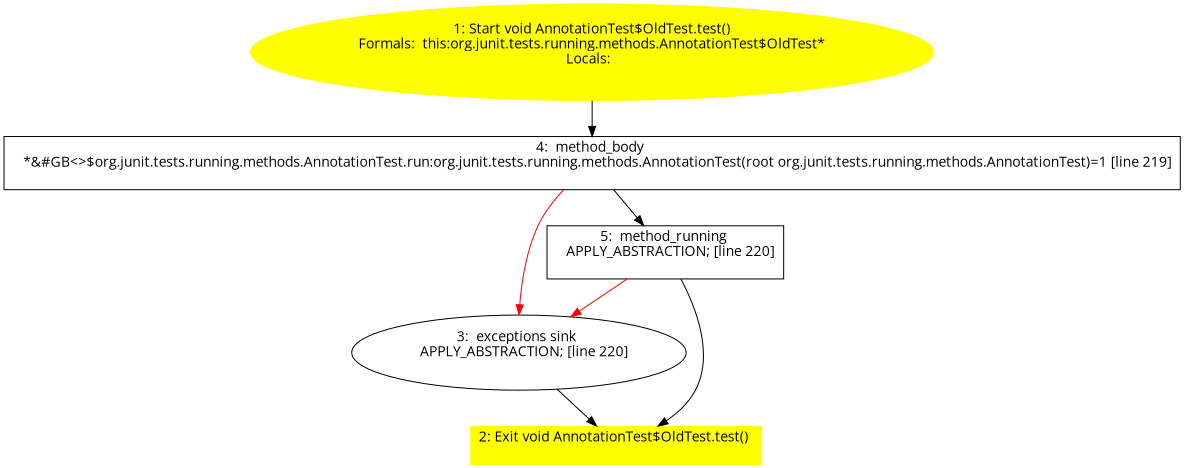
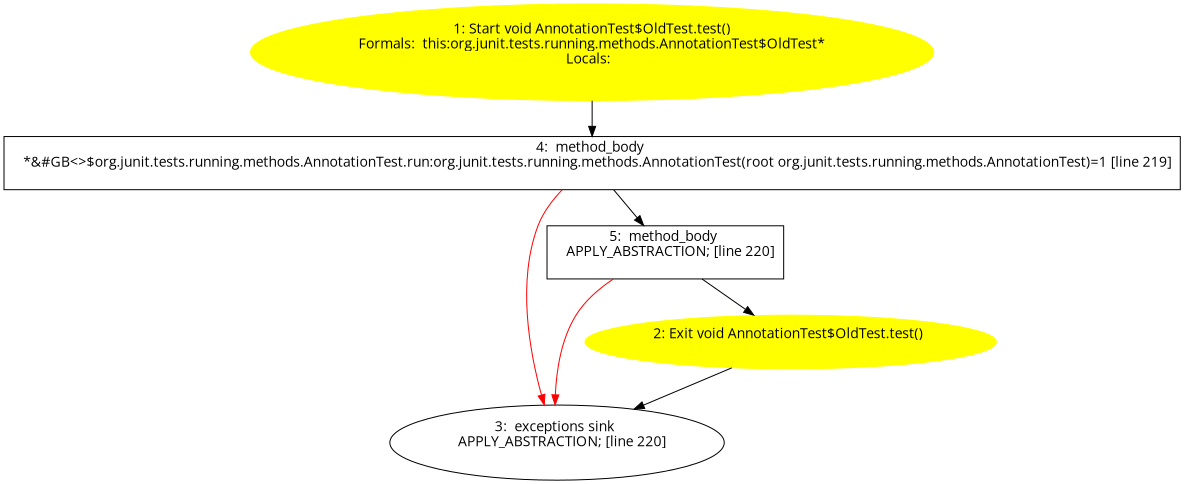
node "5:  method_running APPLY_ABSTRACTION; [line 220]": label "5:  method_running APPLY_ABSTRACTION; [line 220]" -> "5:  method_body APPLY_ABSTRACTION; [line 220]"
edge "3:  exceptions sink APPLY_ABSTRACTION; [line 220]" -> "2: Exit void AnnotationTest$OldTest.test()": reversed
node "2: Exit void AnnotationTest$OldTest.test()": shape box -> ellipse
